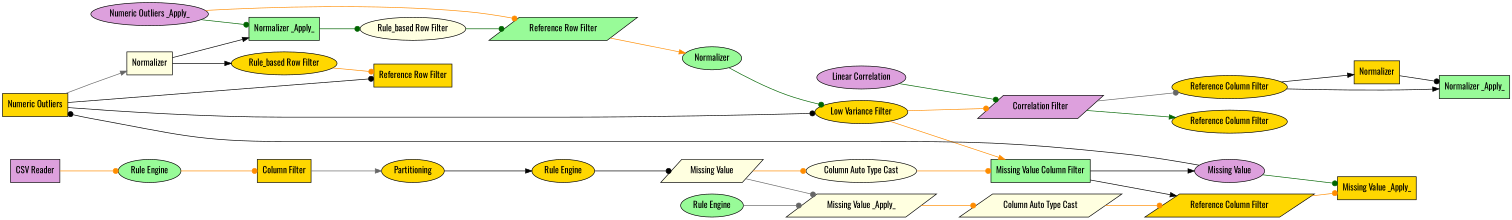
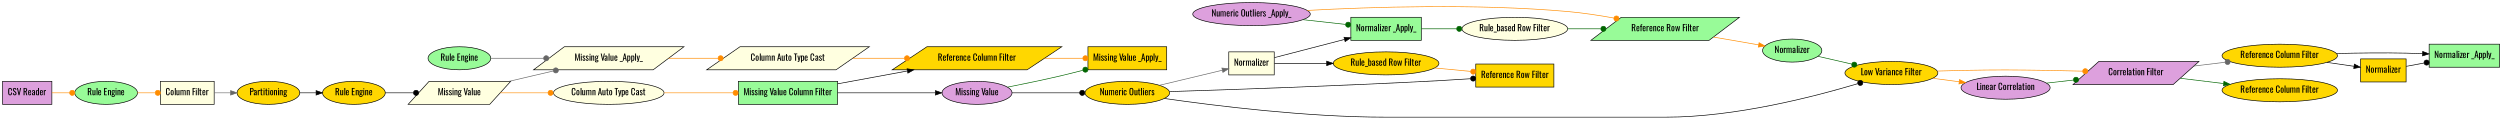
node "Numeric Outliers": shape box -> ellipse
edge "Low Variance Filter" -> "Missing Value Column Filter": now "Low Variance Filter" -> "Linear Correlation"
node "Column Filter": fillcolor gold -> lightyellow
